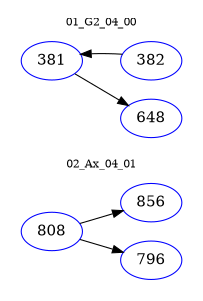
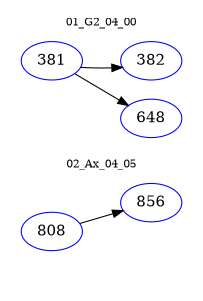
edge "382" -> "381": reversed
cluster "02_Ax_04_01": label "02_Ax_04_01" -> "02_Ax_04_05"
node "796": removed
